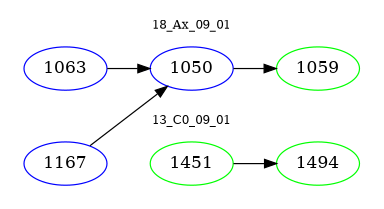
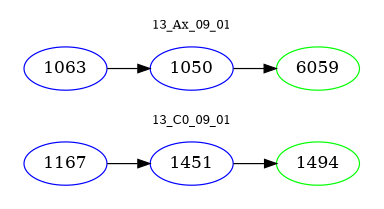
cluster "18_Ax_09_01": label "18_Ax_09_01" -> "13_Ax_09_01"
node "1059": label "1059" -> "6059"
edge "1167" -> "1050": now "1167" -> "1451"
node "1451": color green -> blue
